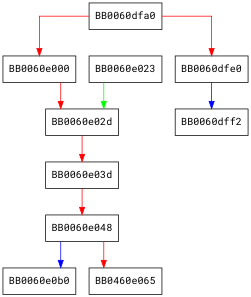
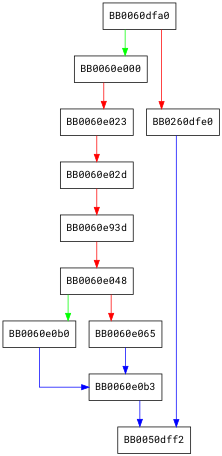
edge "BB0060dfa0" -> "BB0060e000": color red -> green
node "BB0060dfe0": label "BB0060dfe0" -> "BB0260dfe0"
edge "BB0060e000" -> "BB0060e02d": now "BB0060e000" -> "BB0060e023"
edge "BB0060e023" -> "BB0060e02d": color green -> red
node "BB0060dff2": label "BB0060dff2" -> "BB0050dff2"
node "BB0060e03d": label "BB0060e03d" -> "BB0060e93d"
edge "BB0060e048" -> "BB0060e0b0": color blue -> green
node "BB0460e065": label "BB0460e065" -> "BB0060e065"
node "BB0060e0b3": added
